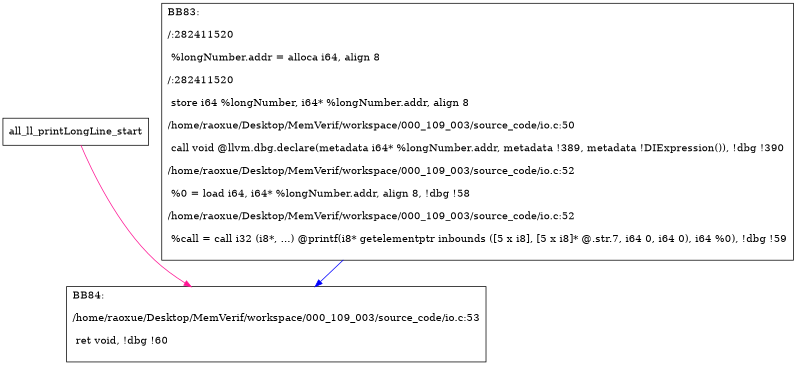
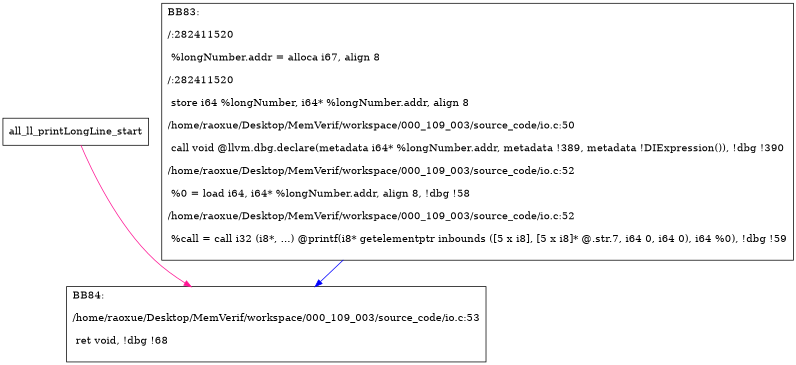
node "BB83:": text "%longNumber.addr = alloca i64, align 8" -> "%longNumber.addr = alloca i67, align 8"
node "BB84:": text "ret void, !dbg !60" -> "ret void, !dbg !68"
